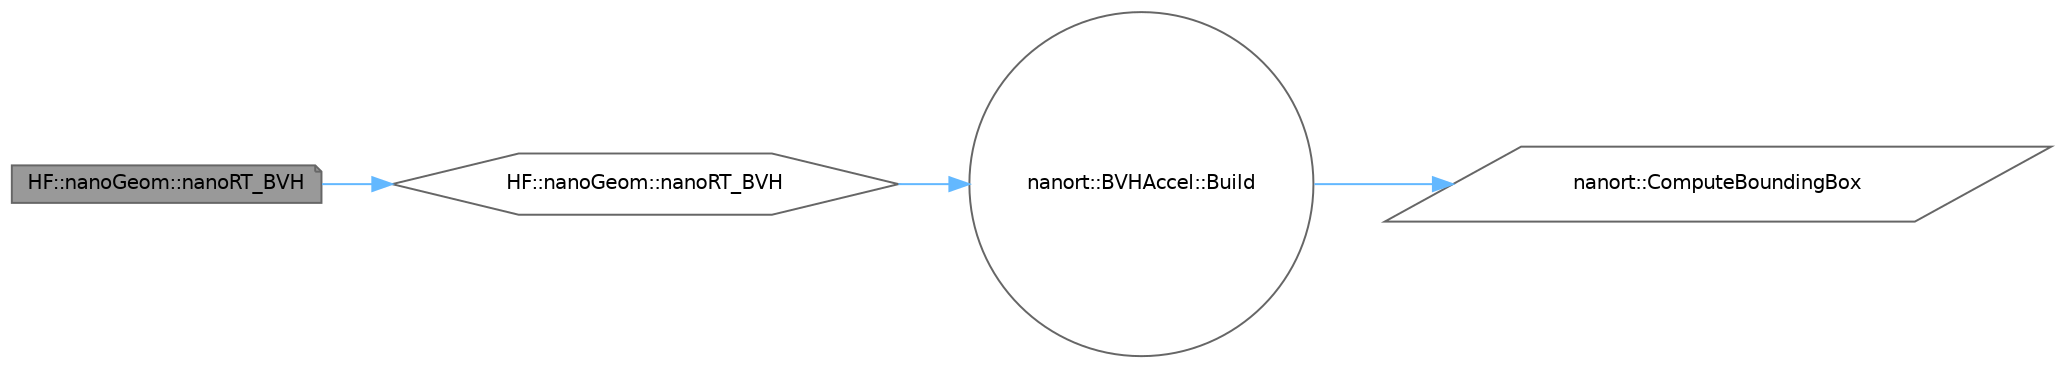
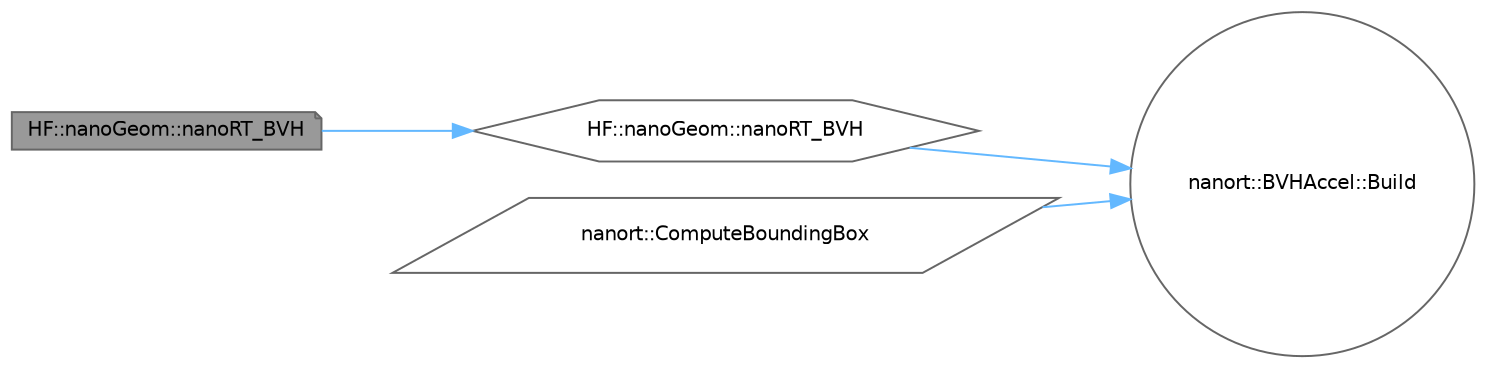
edge "nanort::BVHAccel::Build" -> "nanort::ComputeBoundingBox": reversed
